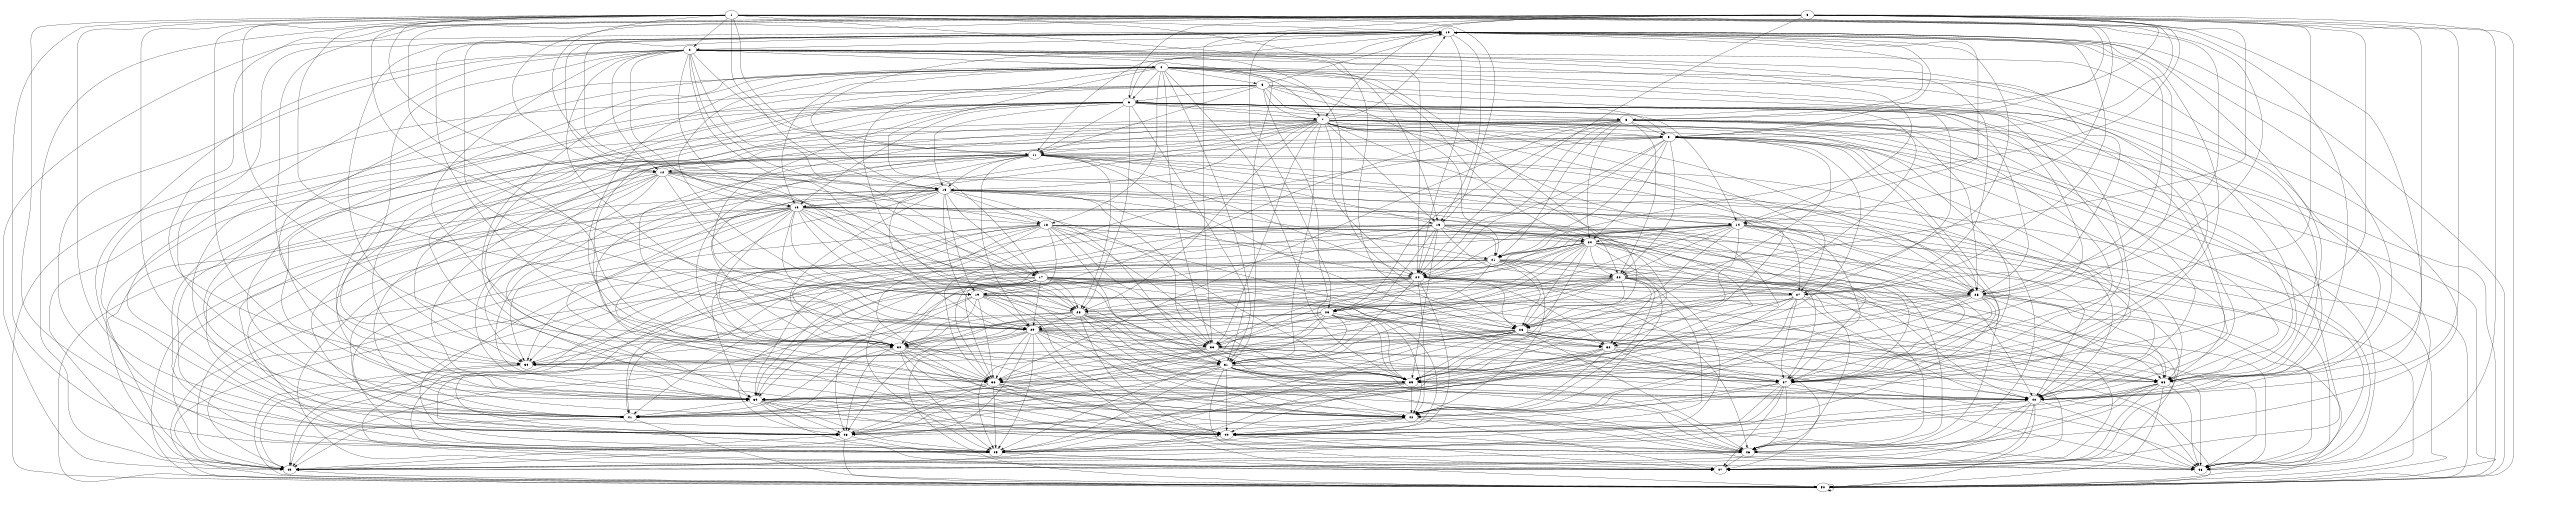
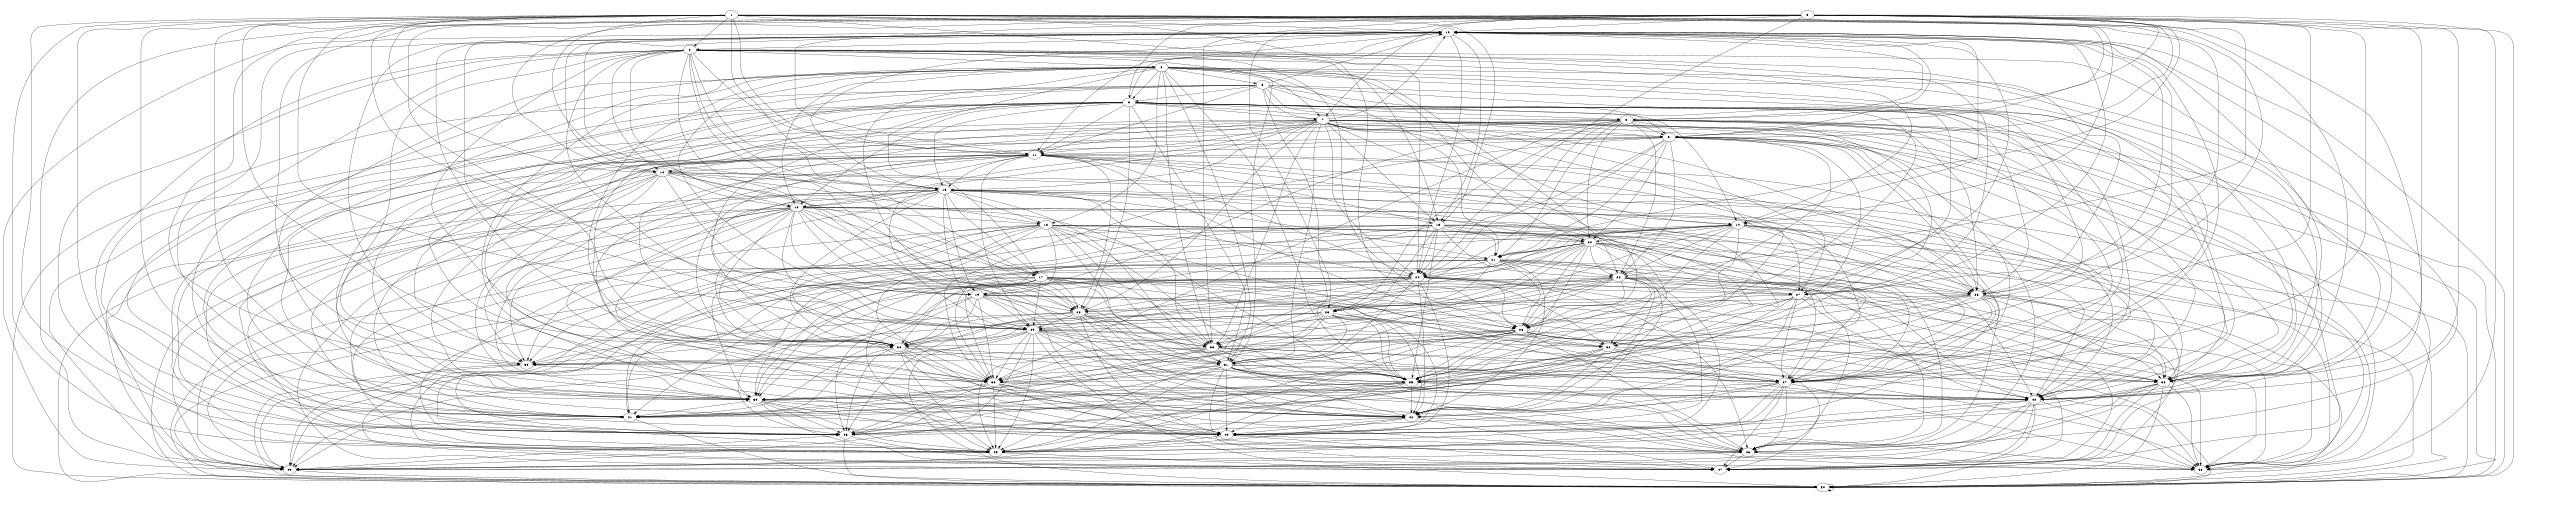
edge "3" -> "10": added
edge "3" -> "11": added
edge "8" -> "35": added
edge "37" -> "41": added
